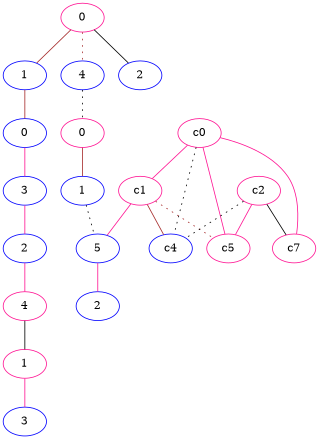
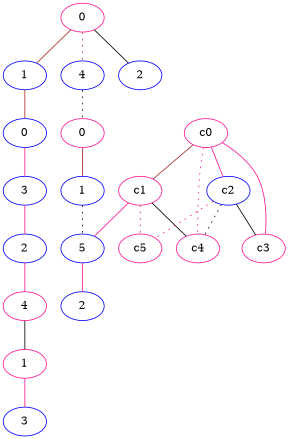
edge "c0" -- "c1": color deeppink -> brown
edge "c0" -- "c4": color black -> deeppink
edge "c0" -- "c5": now "c0" -- "c2"
node "c2": color deeppink -> blue
edge "c1" -- "c4": color brown -> black
edge "c2" -- "c5": style solid -> dotted
node "c4": color blue -> deeppink
node "c7": label "c7" -> "c3"
